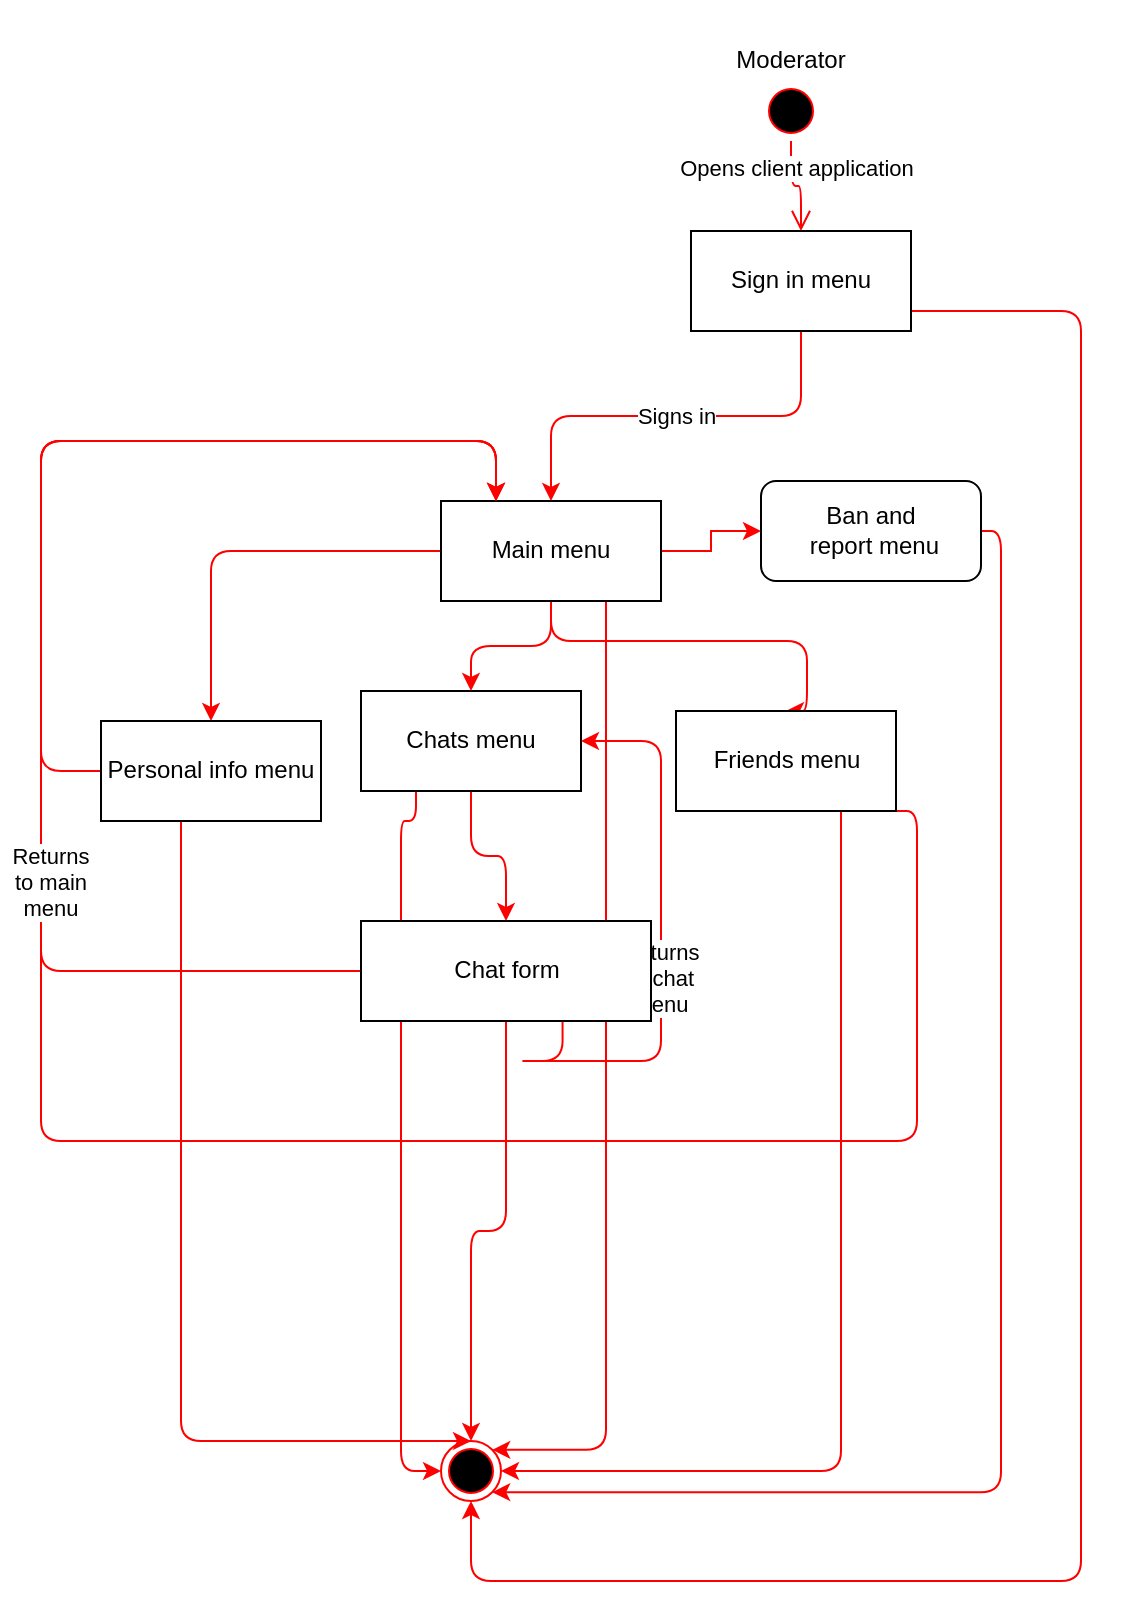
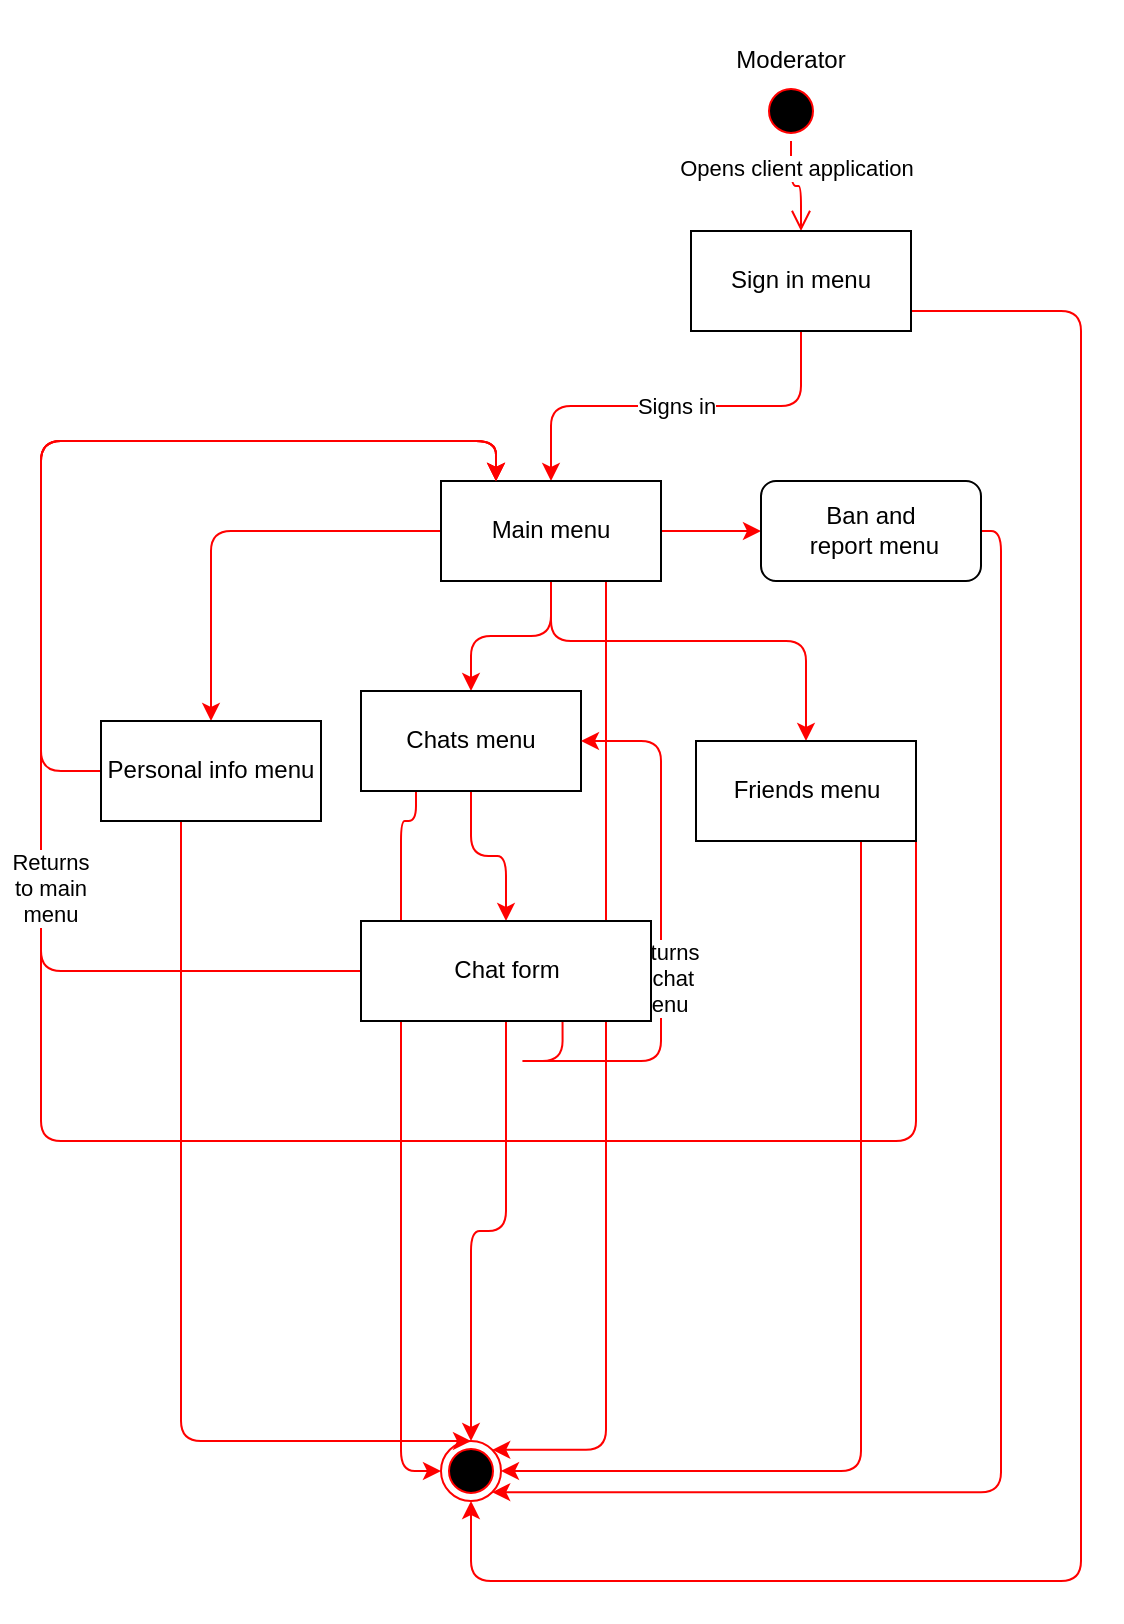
node "Main menu": moved (551, 551) -> (551, 531)
node "Friends menu": moved (786, 761) -> (806, 791)
